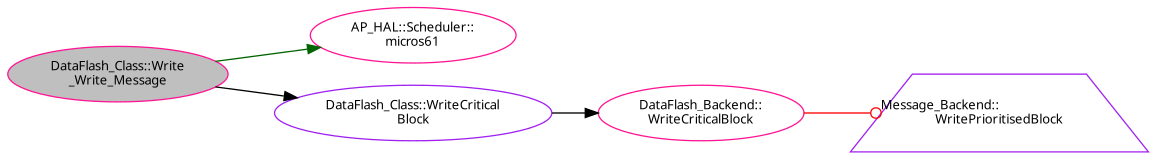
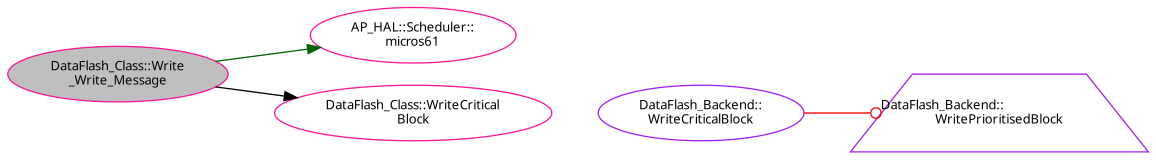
node "DataFlash_Class::WriteCritical Block": color purple -> deeppink
edge "DataFlash_Class::WriteCritical Block" -> "DataFlash_Backend:: WriteCriticalBlock": removed
node "DataFlash_Backend:: WriteCriticalBlock": color deeppink -> purple
node "Message_Backend:: WritePrioritisedBlock": label "Message_Backend:: WritePrioritisedBlock" -> "DataFlash_Backend:: WritePrioritisedBlock"
